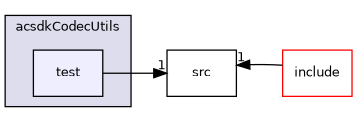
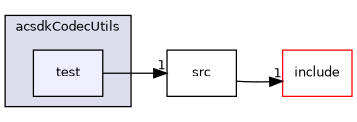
edge "include" -> "src": reversed
